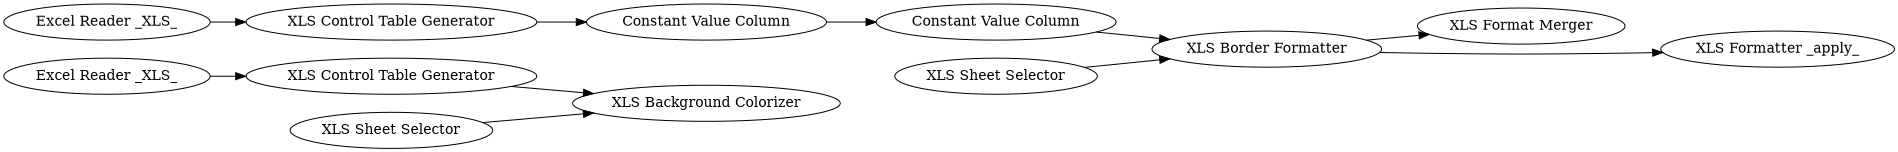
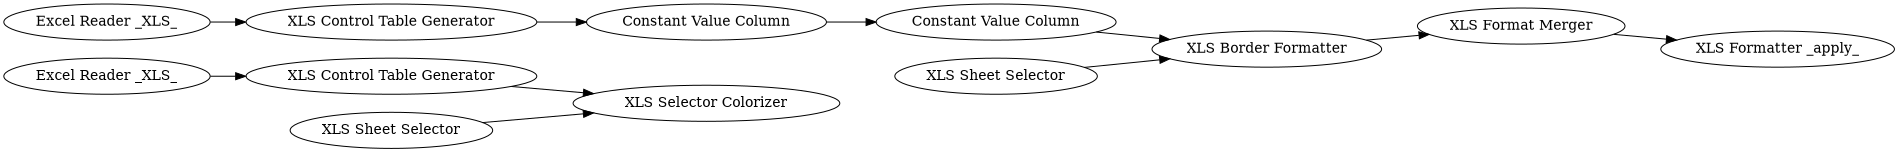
edge "XLS Border Formatter" -> "XLS Formatter _apply_": now "XLS Format Merger" -> "XLS Formatter _apply_"
node "XLS Background Colorizer": label "XLS Background Colorizer" -> "XLS Selector Colorizer"
